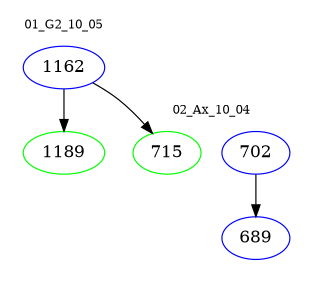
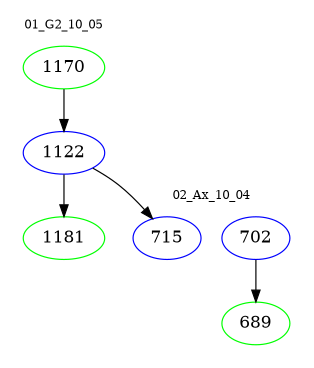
node "1170": added
node "1162": label "1162" -> "1122"
node "1189": label "1189" -> "1181"
node "715": color green -> blue
node "689": color blue -> green
